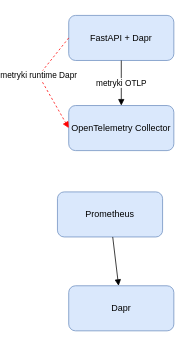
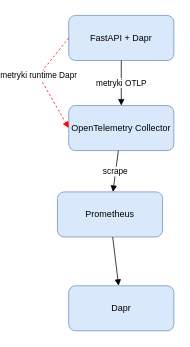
edge "OpenTelemetry Collector" -> "Prometheus": added, label "scrape"
